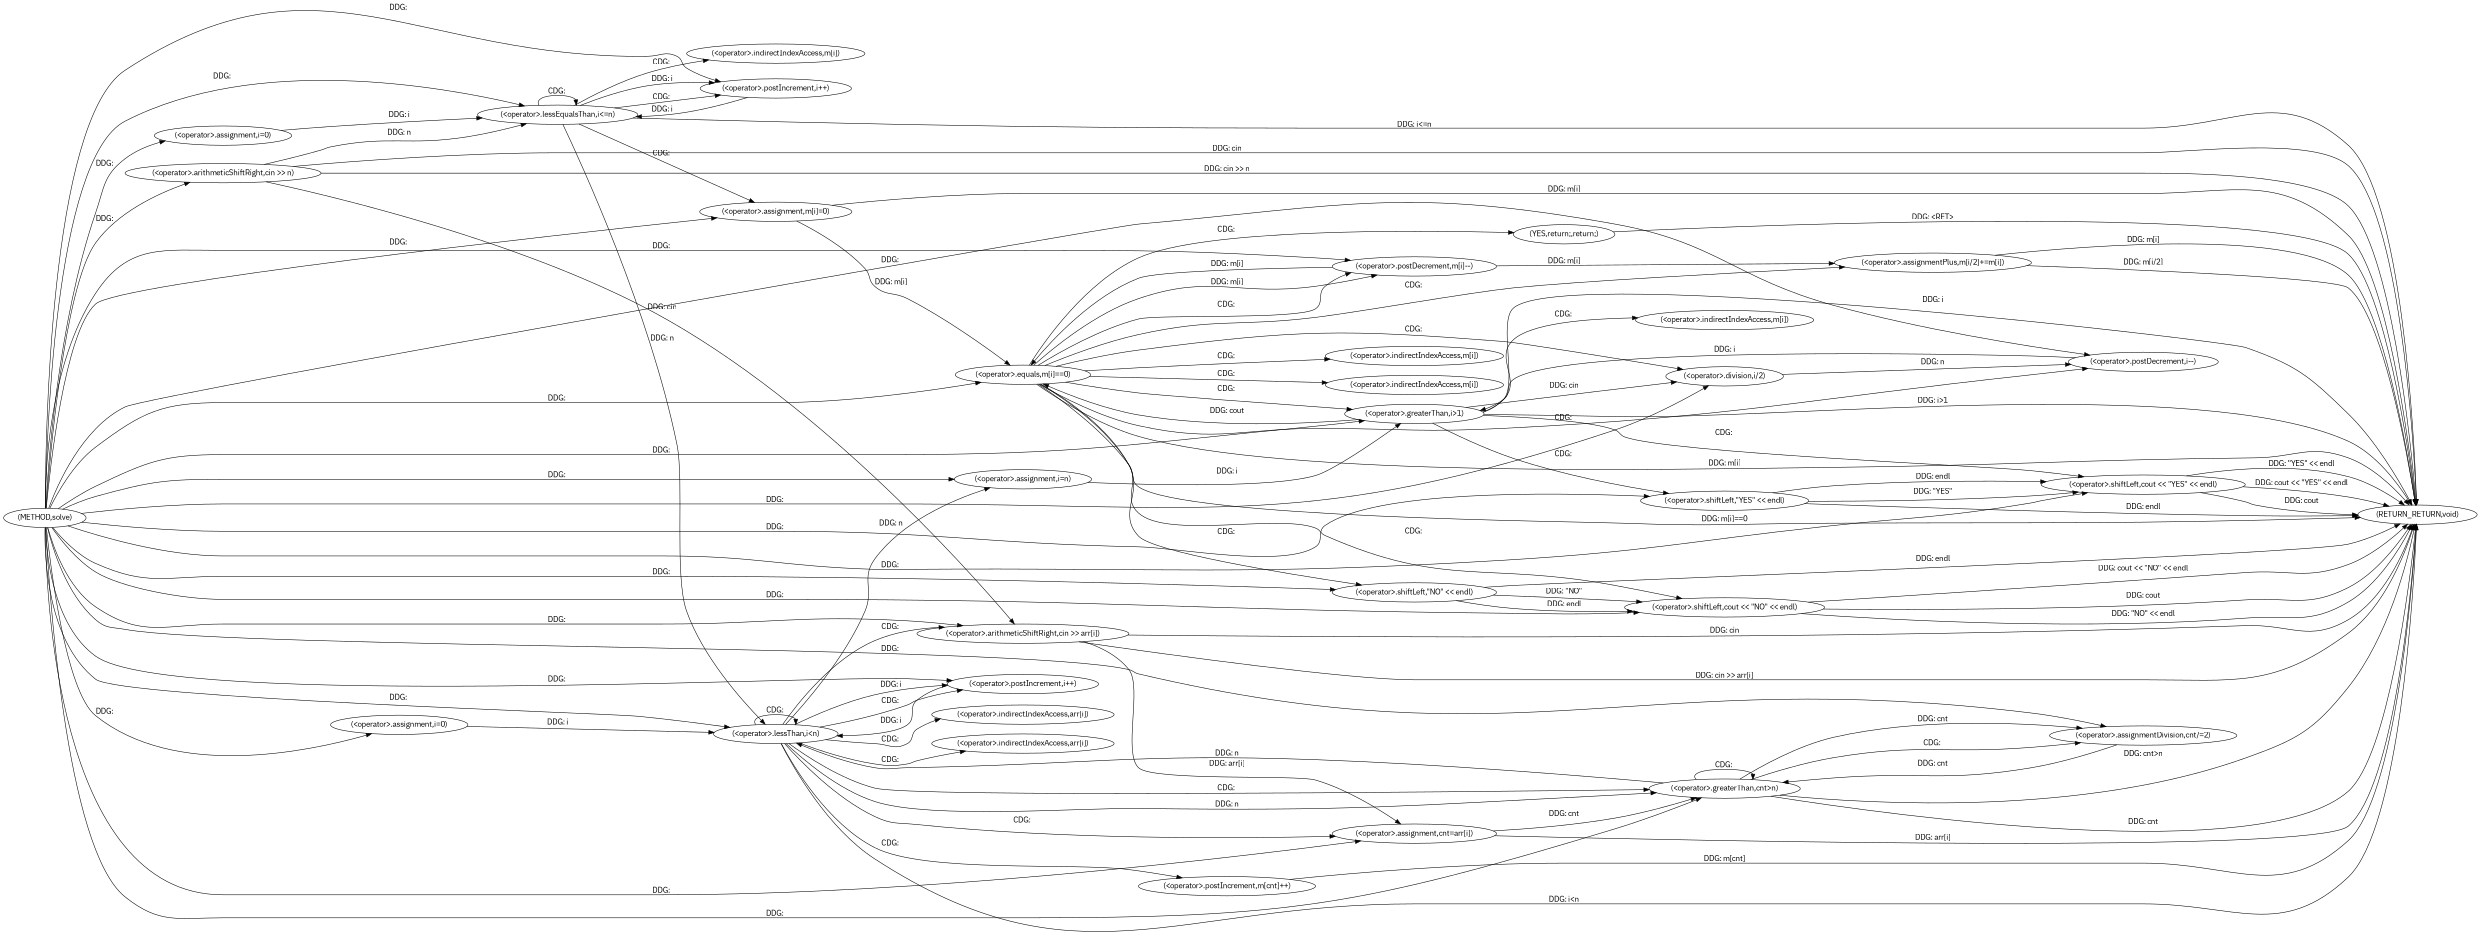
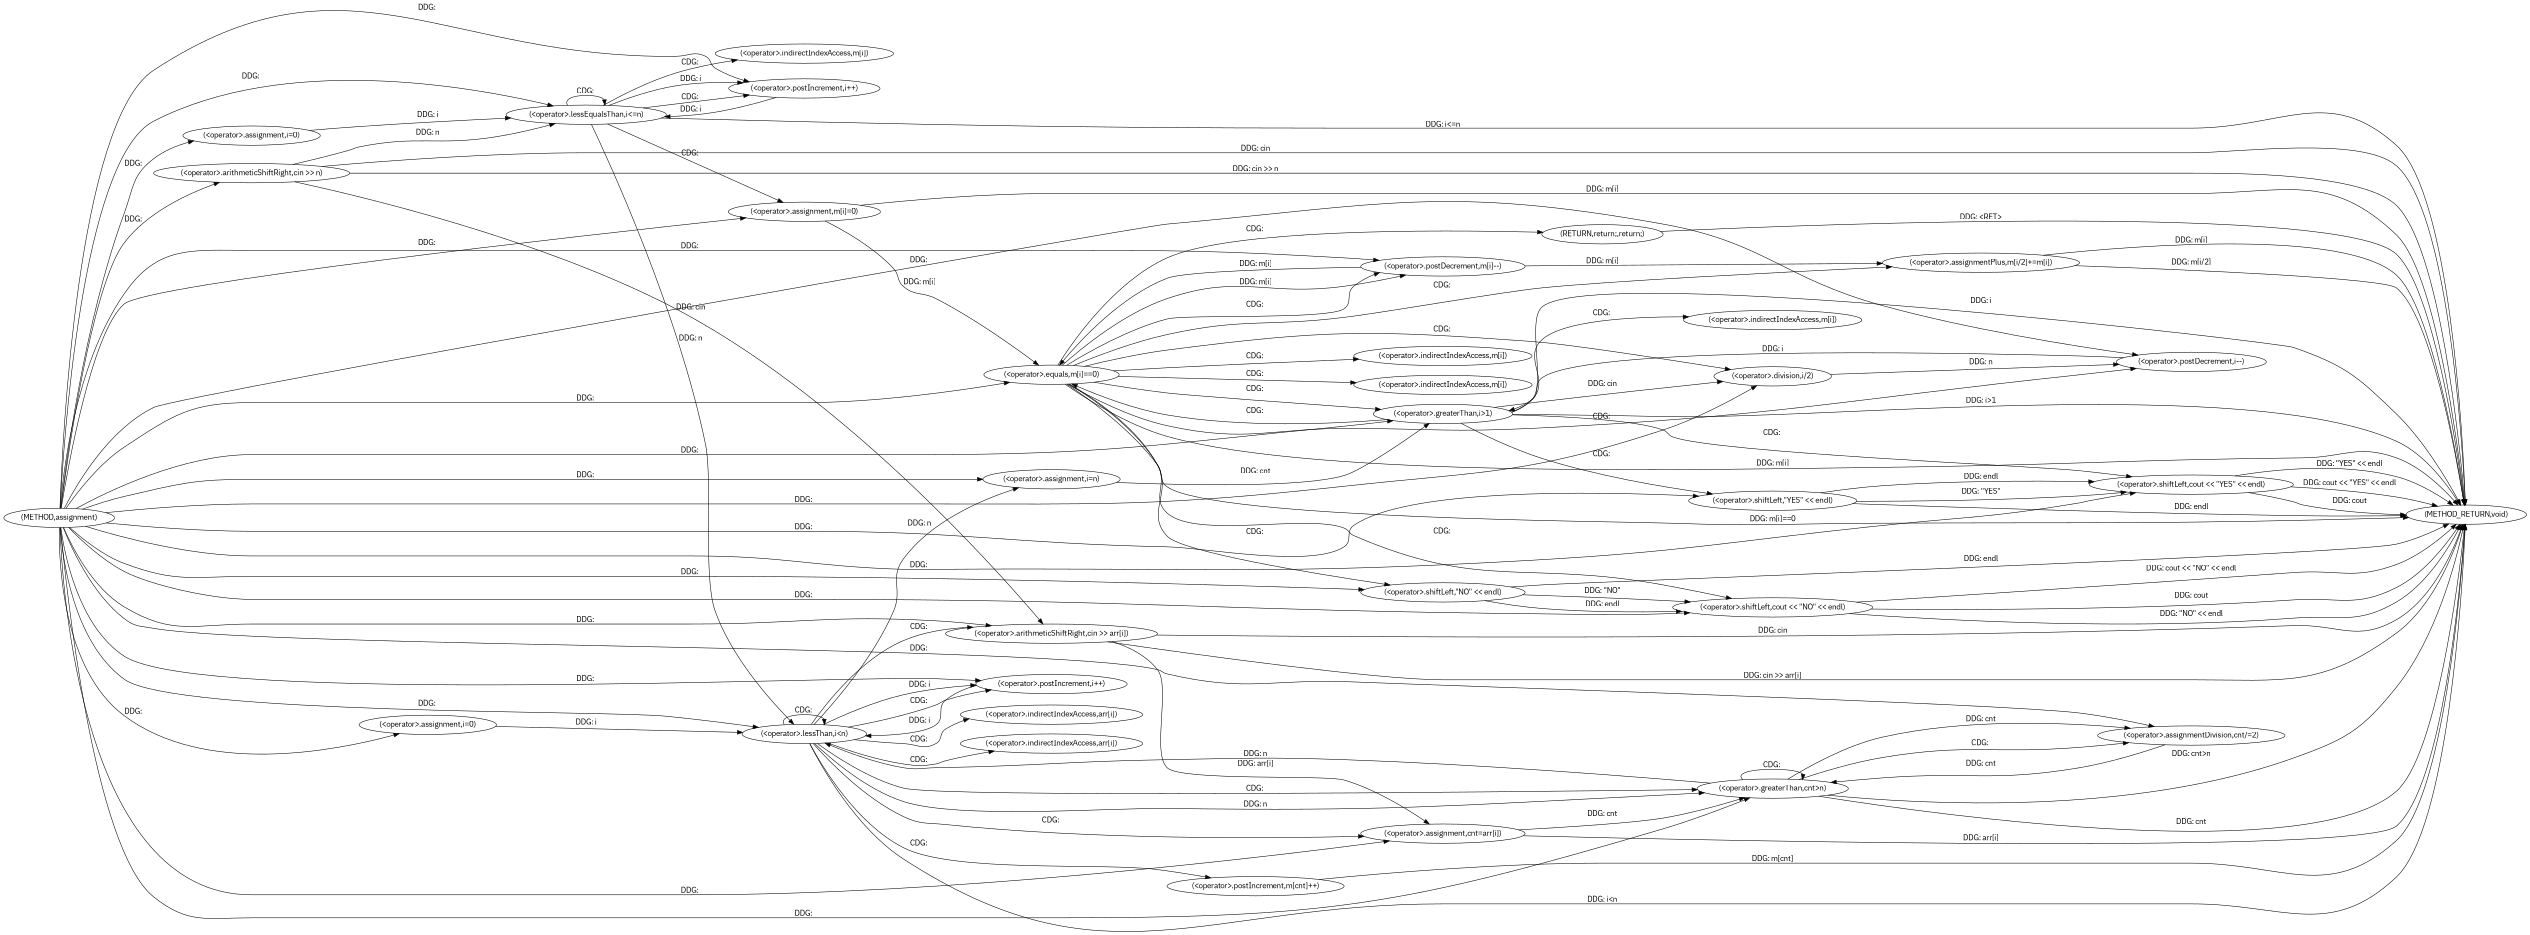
node "(YES,return;,return;)": label "(YES,return;,return;)" -> "(RETURN,return;,return;)"
edge "(<operator>.greaterThan,i>1)" -> "(<operator>.equals,m[i]==0)": label "DDG: cout" -> "CDG: "
edge "(<operator>.assignment,i=n)" -> "(<operator>.greaterThan,i>1)": label "DDG: i" -> "DDG: cnt"
node "(RETURN_RETURN,void)": label "(RETURN_RETURN,void)" -> "(METHOD_RETURN,void)"
node "(METHOD,solve)": label "(METHOD,solve)" -> "(METHOD,assignment)"
